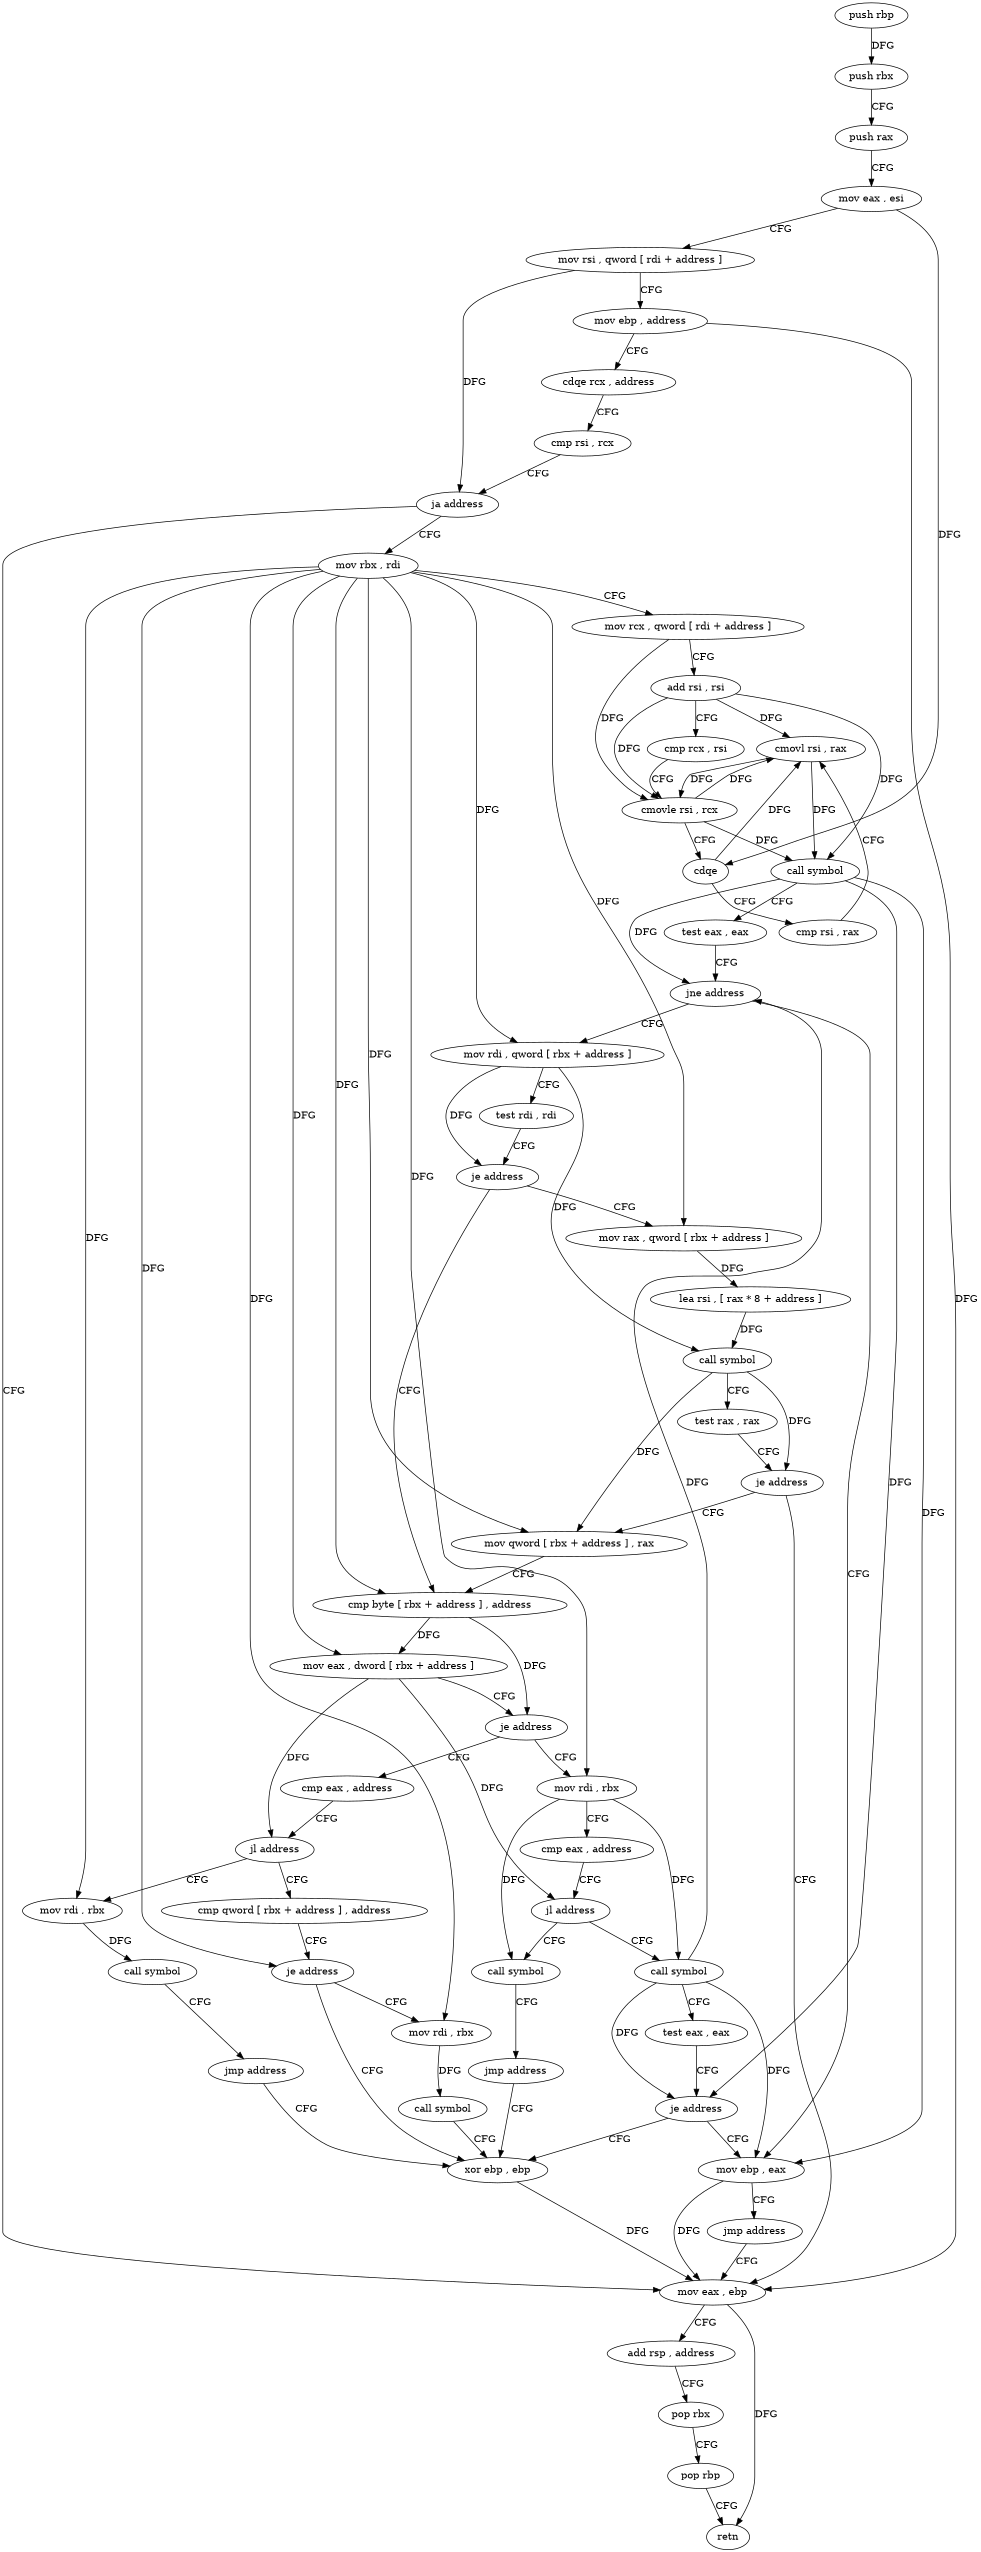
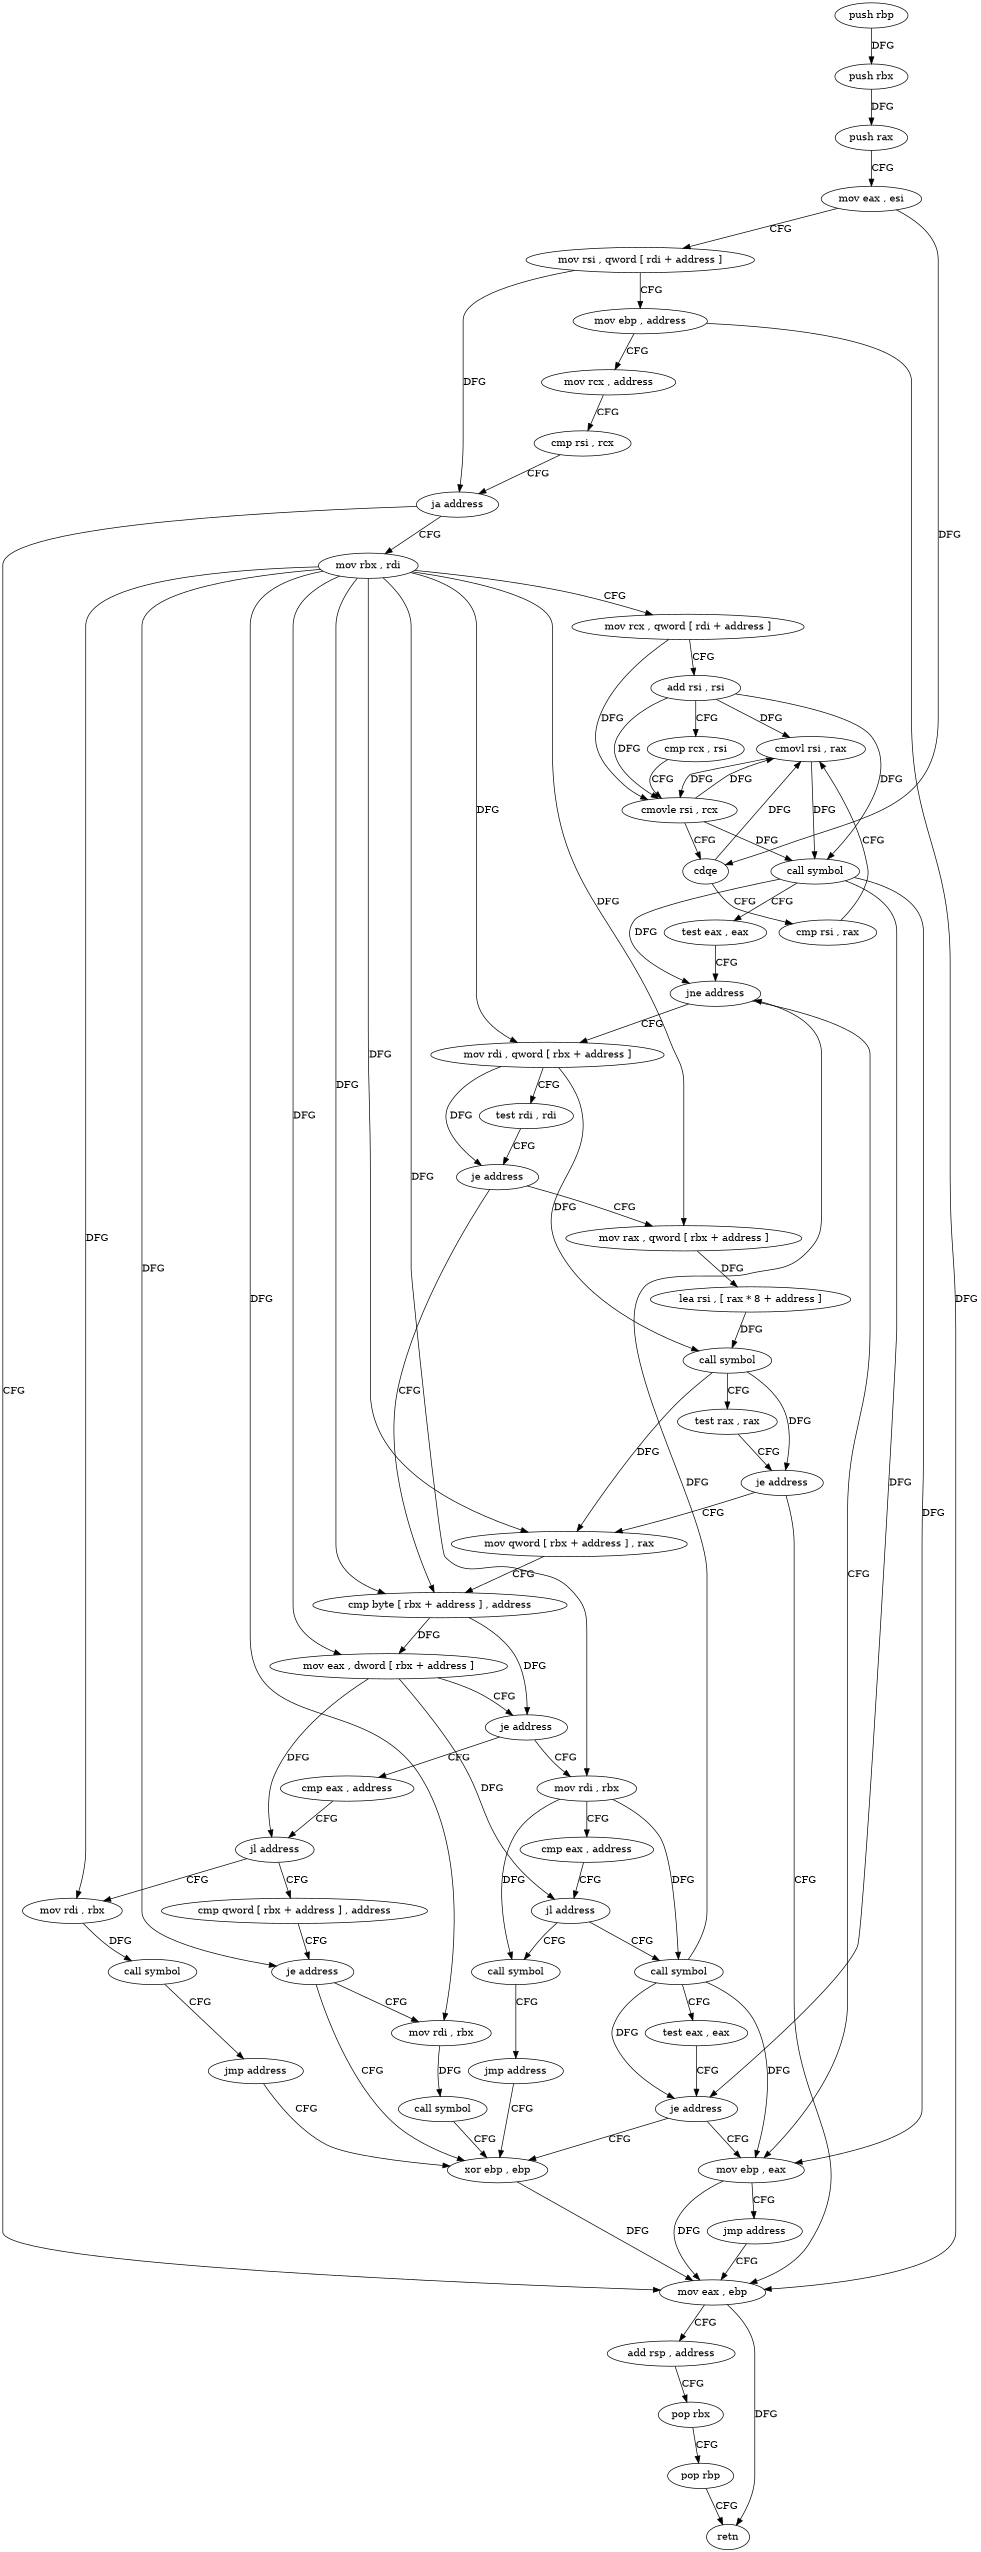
edge "push rbx" -> "push rax": label "CFG" -> "DFG"
node "cdqe rcx , address": label "cdqe rcx , address" -> "mov rcx , address"
